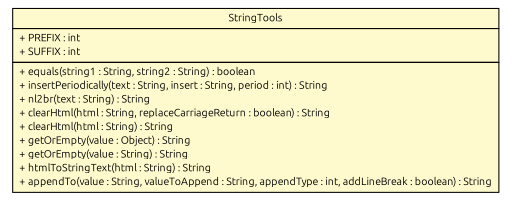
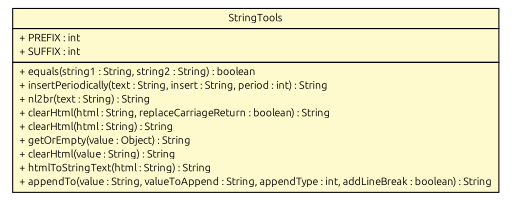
node "StringTools": text "+ getOrEmpty(value : String) : String" -> "+ clearHtml(value : String) : String"
